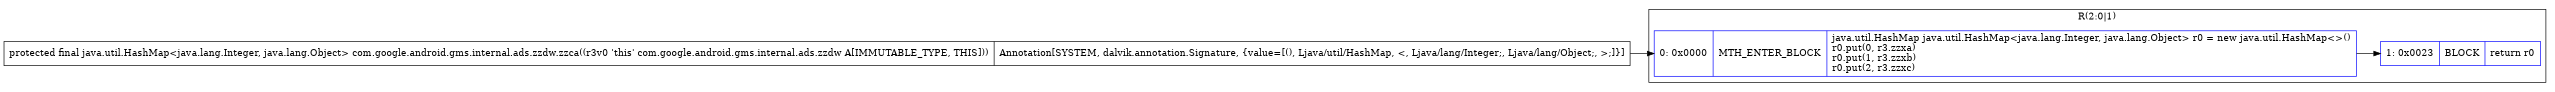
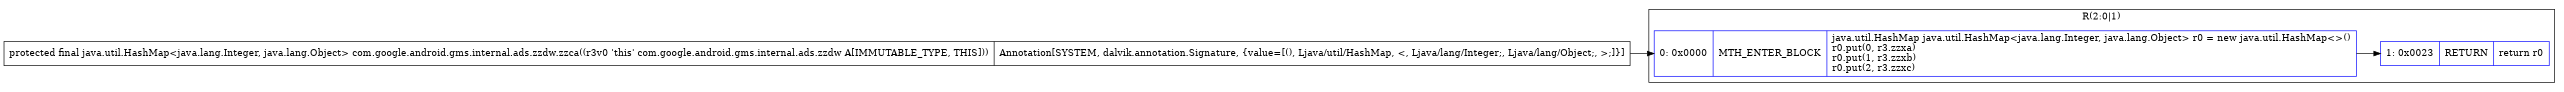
node "1: 0x0023": text "BLOCK" -> "RETURN"
